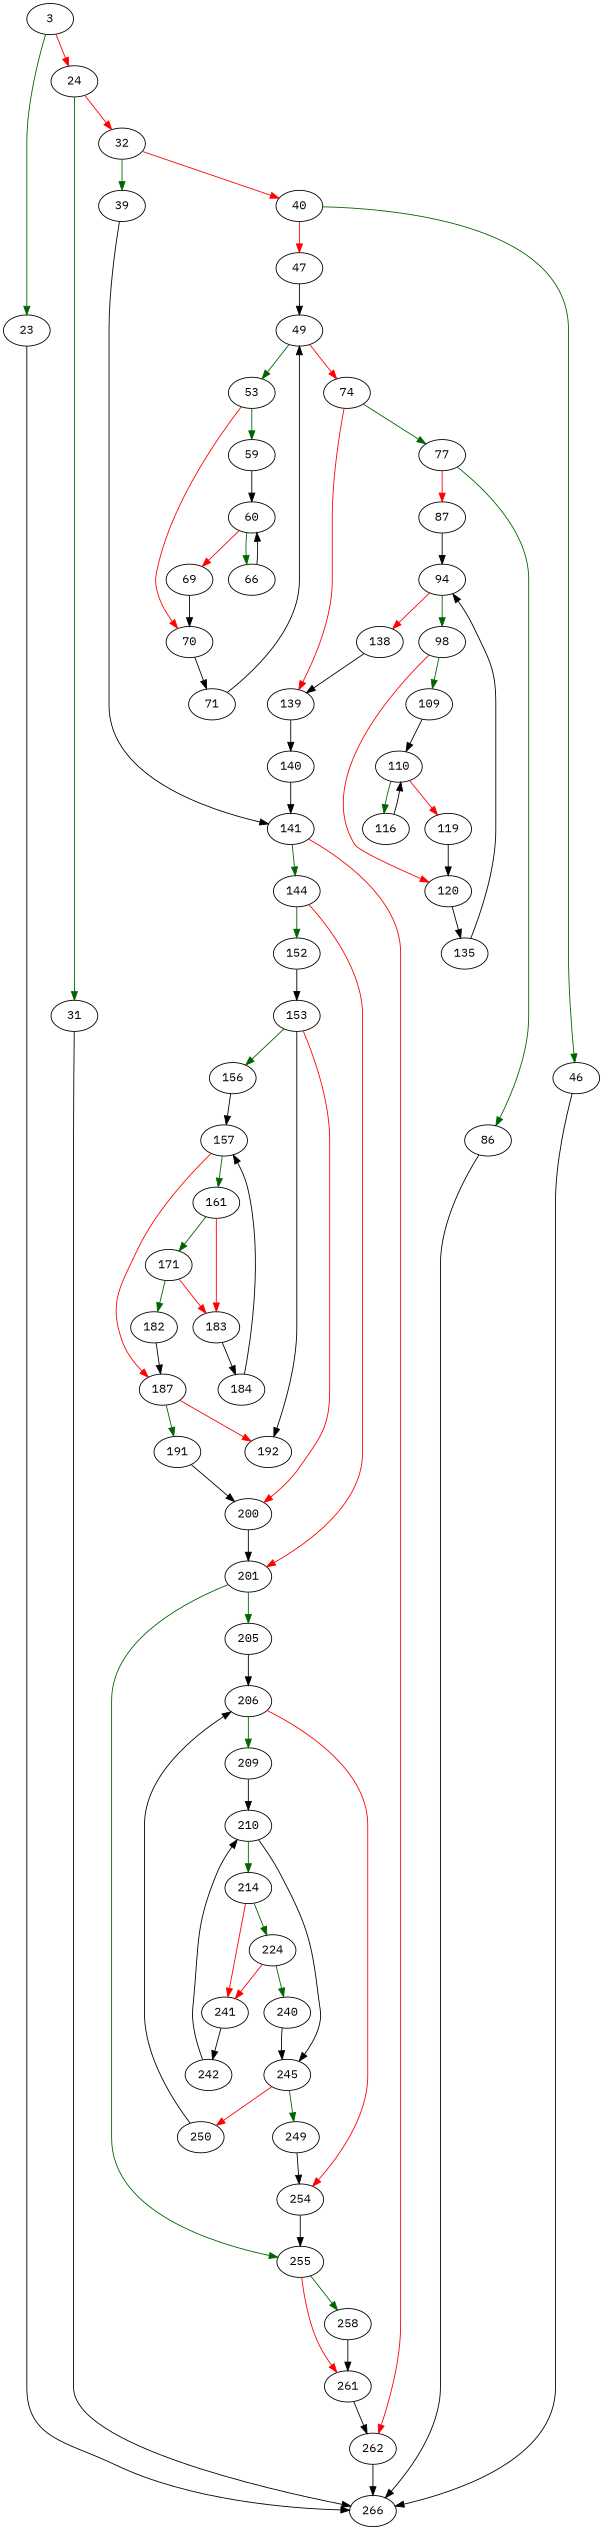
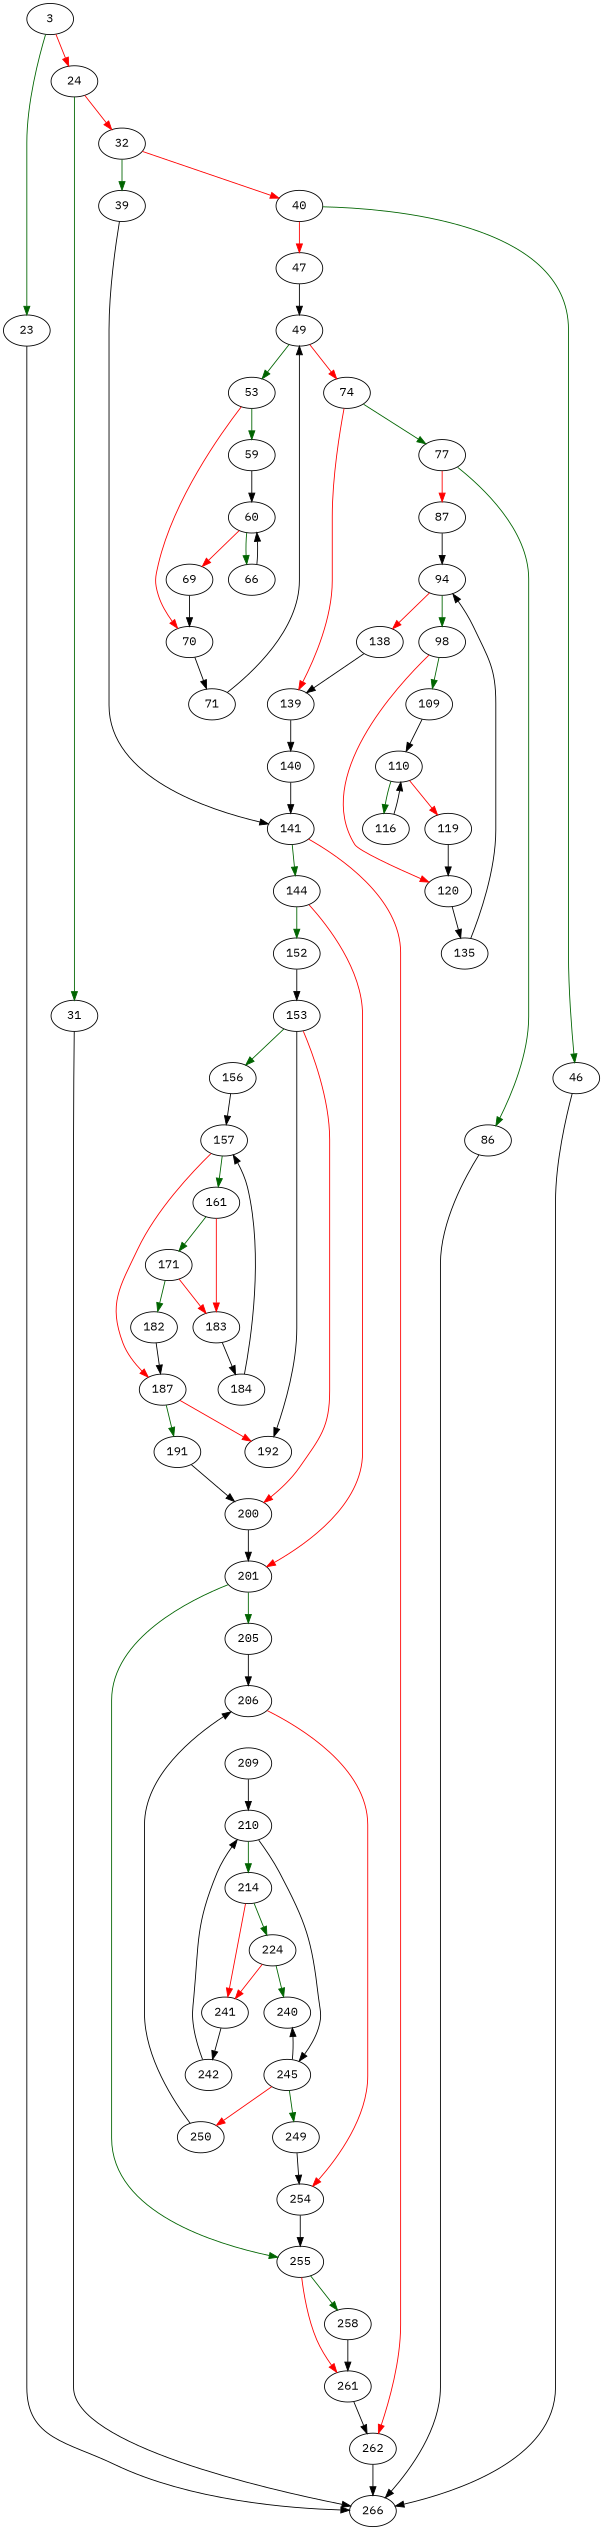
edge "206" -> "209": removed
edge "240" -> "245": reversed
